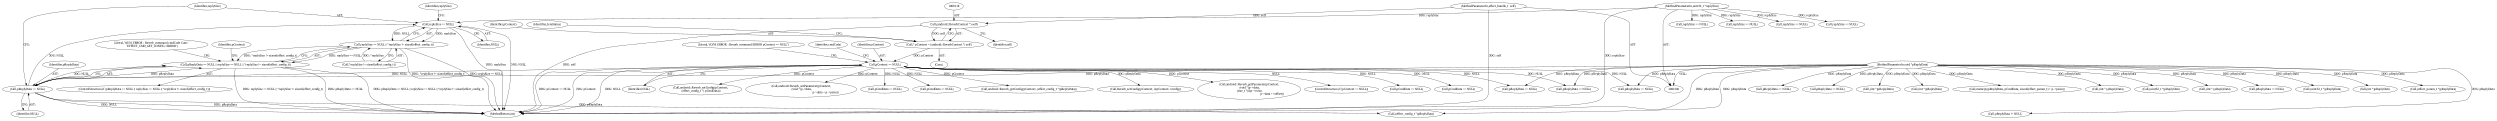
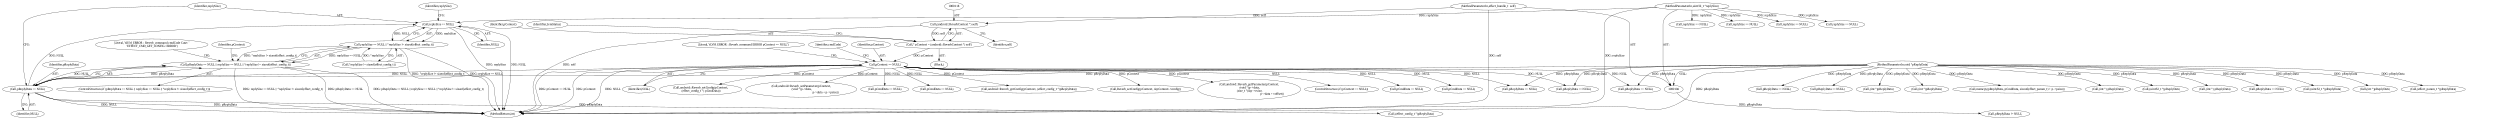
node "(Case,)": label "(Case,)" -> "(Block,)"
edge "(MethodParameterIn,void *pReplyData)" -> "(Call,pReplyData != NULL)": now "1000106" -> "(Call,pReplyData != NULL)"
edge "(Call,pContext == NULL)" -> "(Call,Reverb_setConfig(pContext, &pContext->config))": label "DDG: pReplyData" -> "DDG: pContext"
edge "(MethodParameterIn,void *pReplyData)" -> "(Call,(effect_config_t *)pReplyData)": removed, label "DDG: pReplyData"
